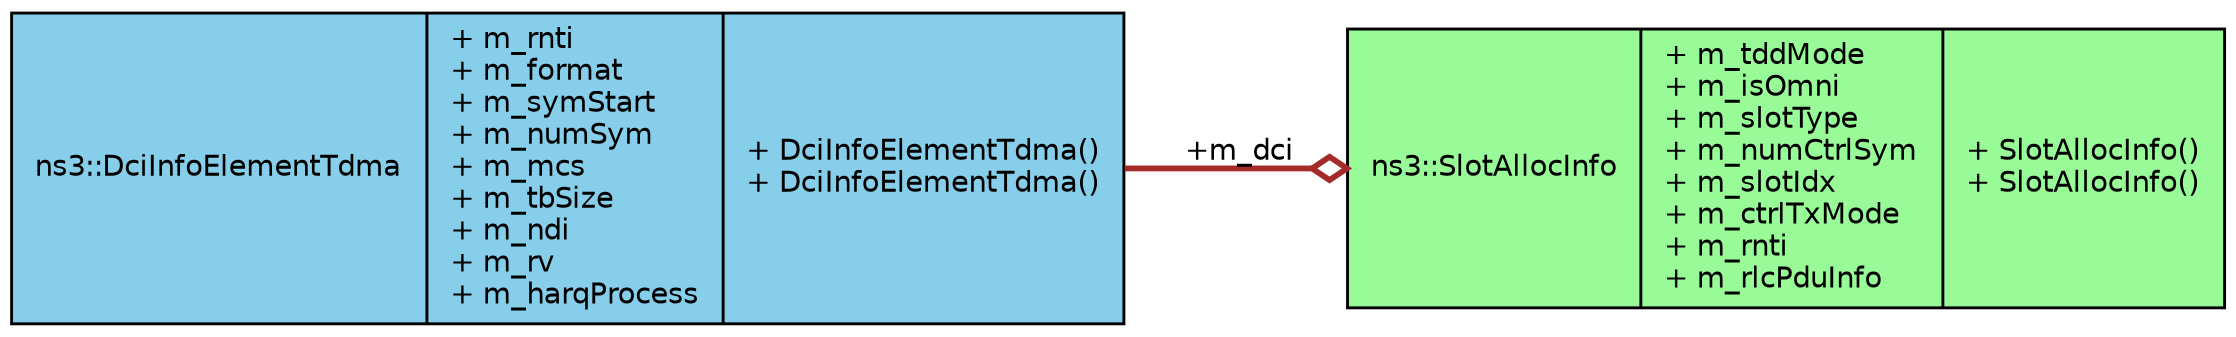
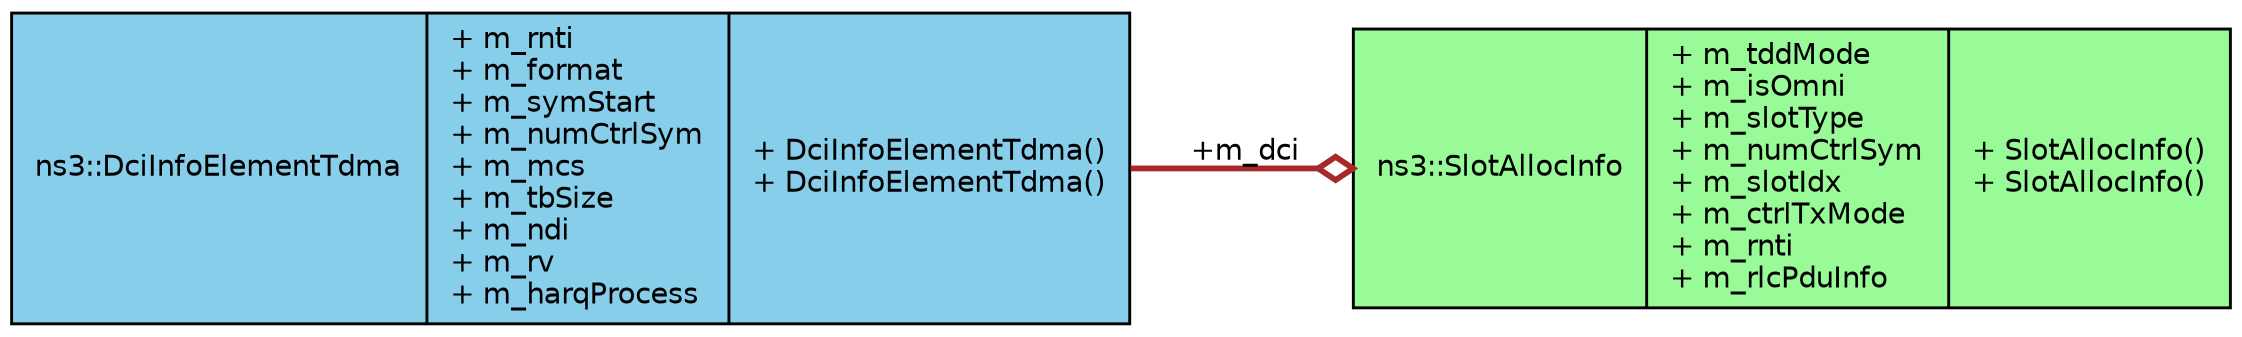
node "ns3::DciInfoElementTdma": text "+ m_numSym" -> "+ m_numCtrlSym"
